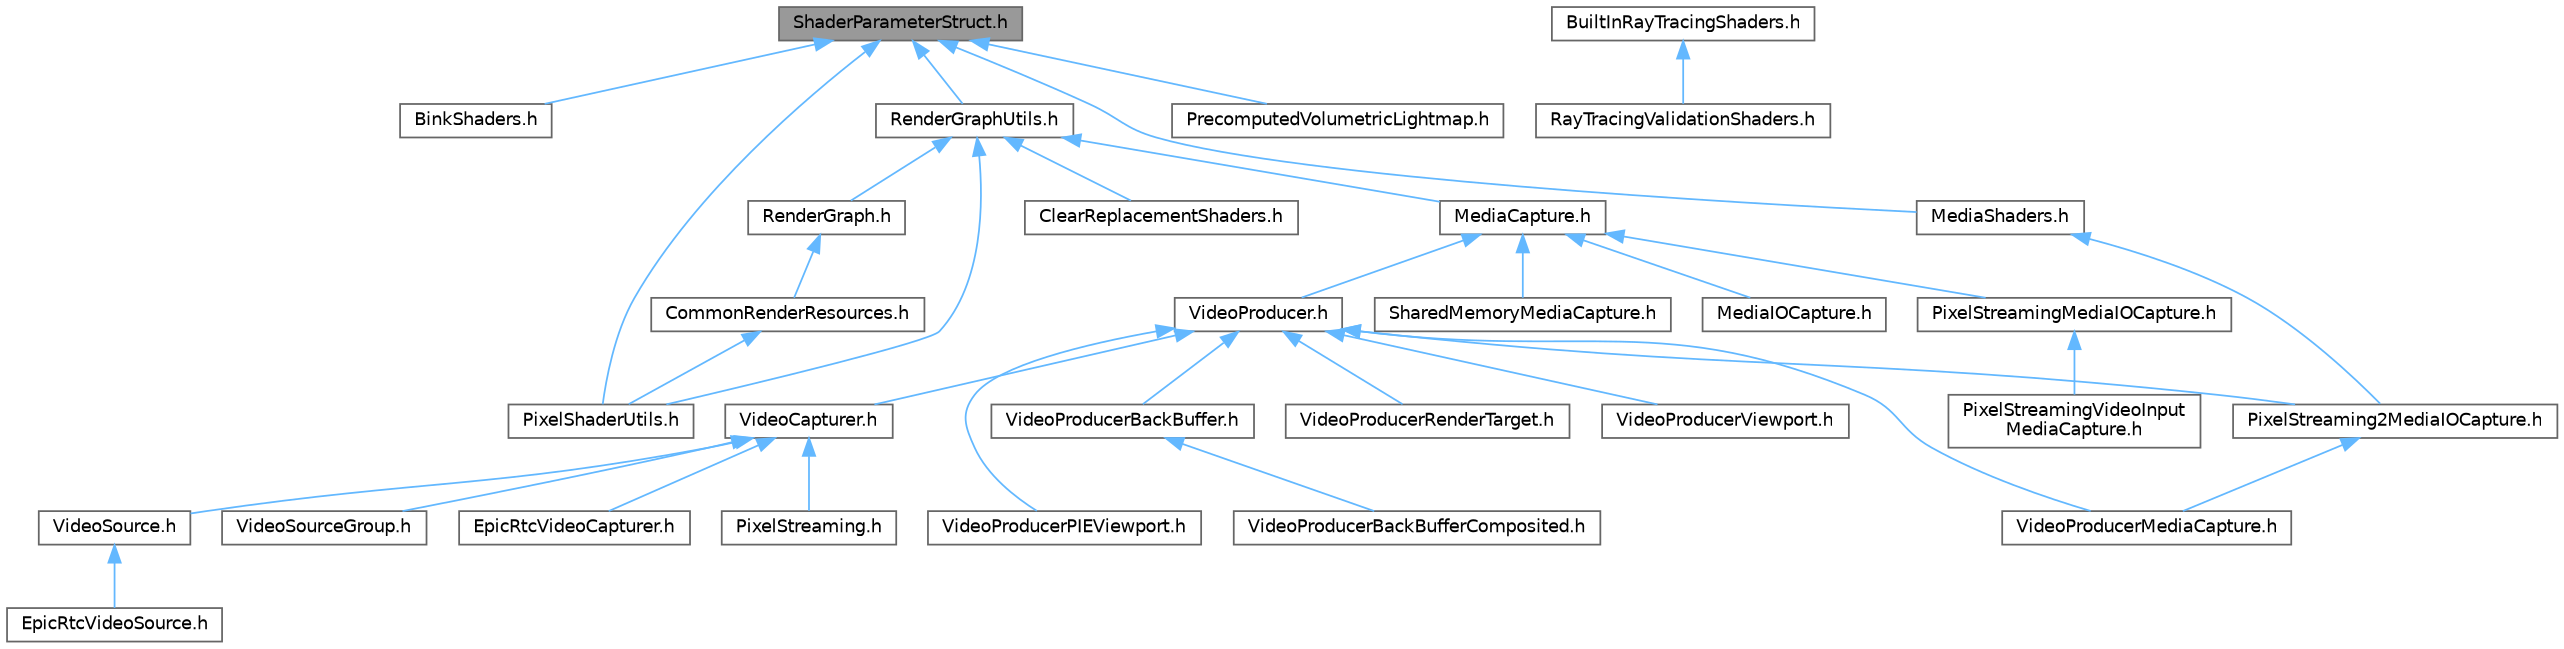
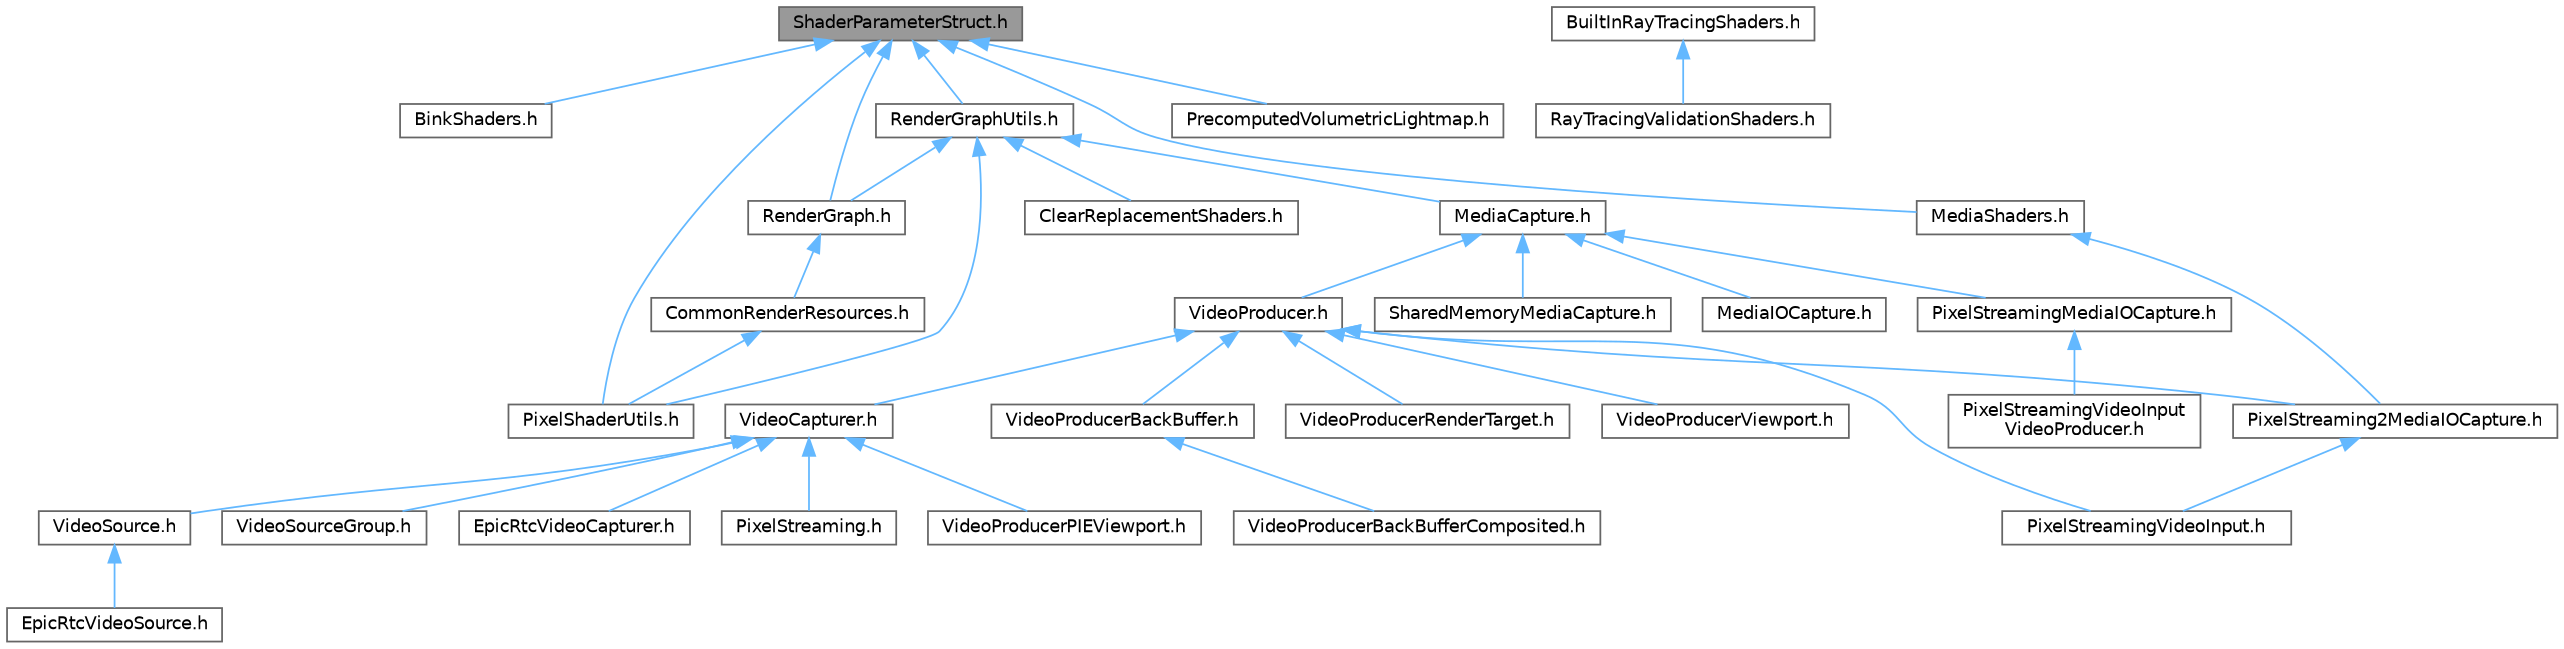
edge "RenderGraph.h" -> "ShaderParameterStruct.h": added
edge "VideoProducerPIEViewport.h" -> "VideoProducer.h": now "VideoProducerPIEViewport.h" -> "VideoCapturer.h"
node "PixelStreamingVideoInput MediaCapture.h": label "PixelStreamingVideoInput MediaCapture.h" -> "PixelStreamingVideoInput VideoProducer.h"
node "VideoProducerMediaCapture.h": label "VideoProducerMediaCapture.h" -> "PixelStreamingVideoInput.h"
